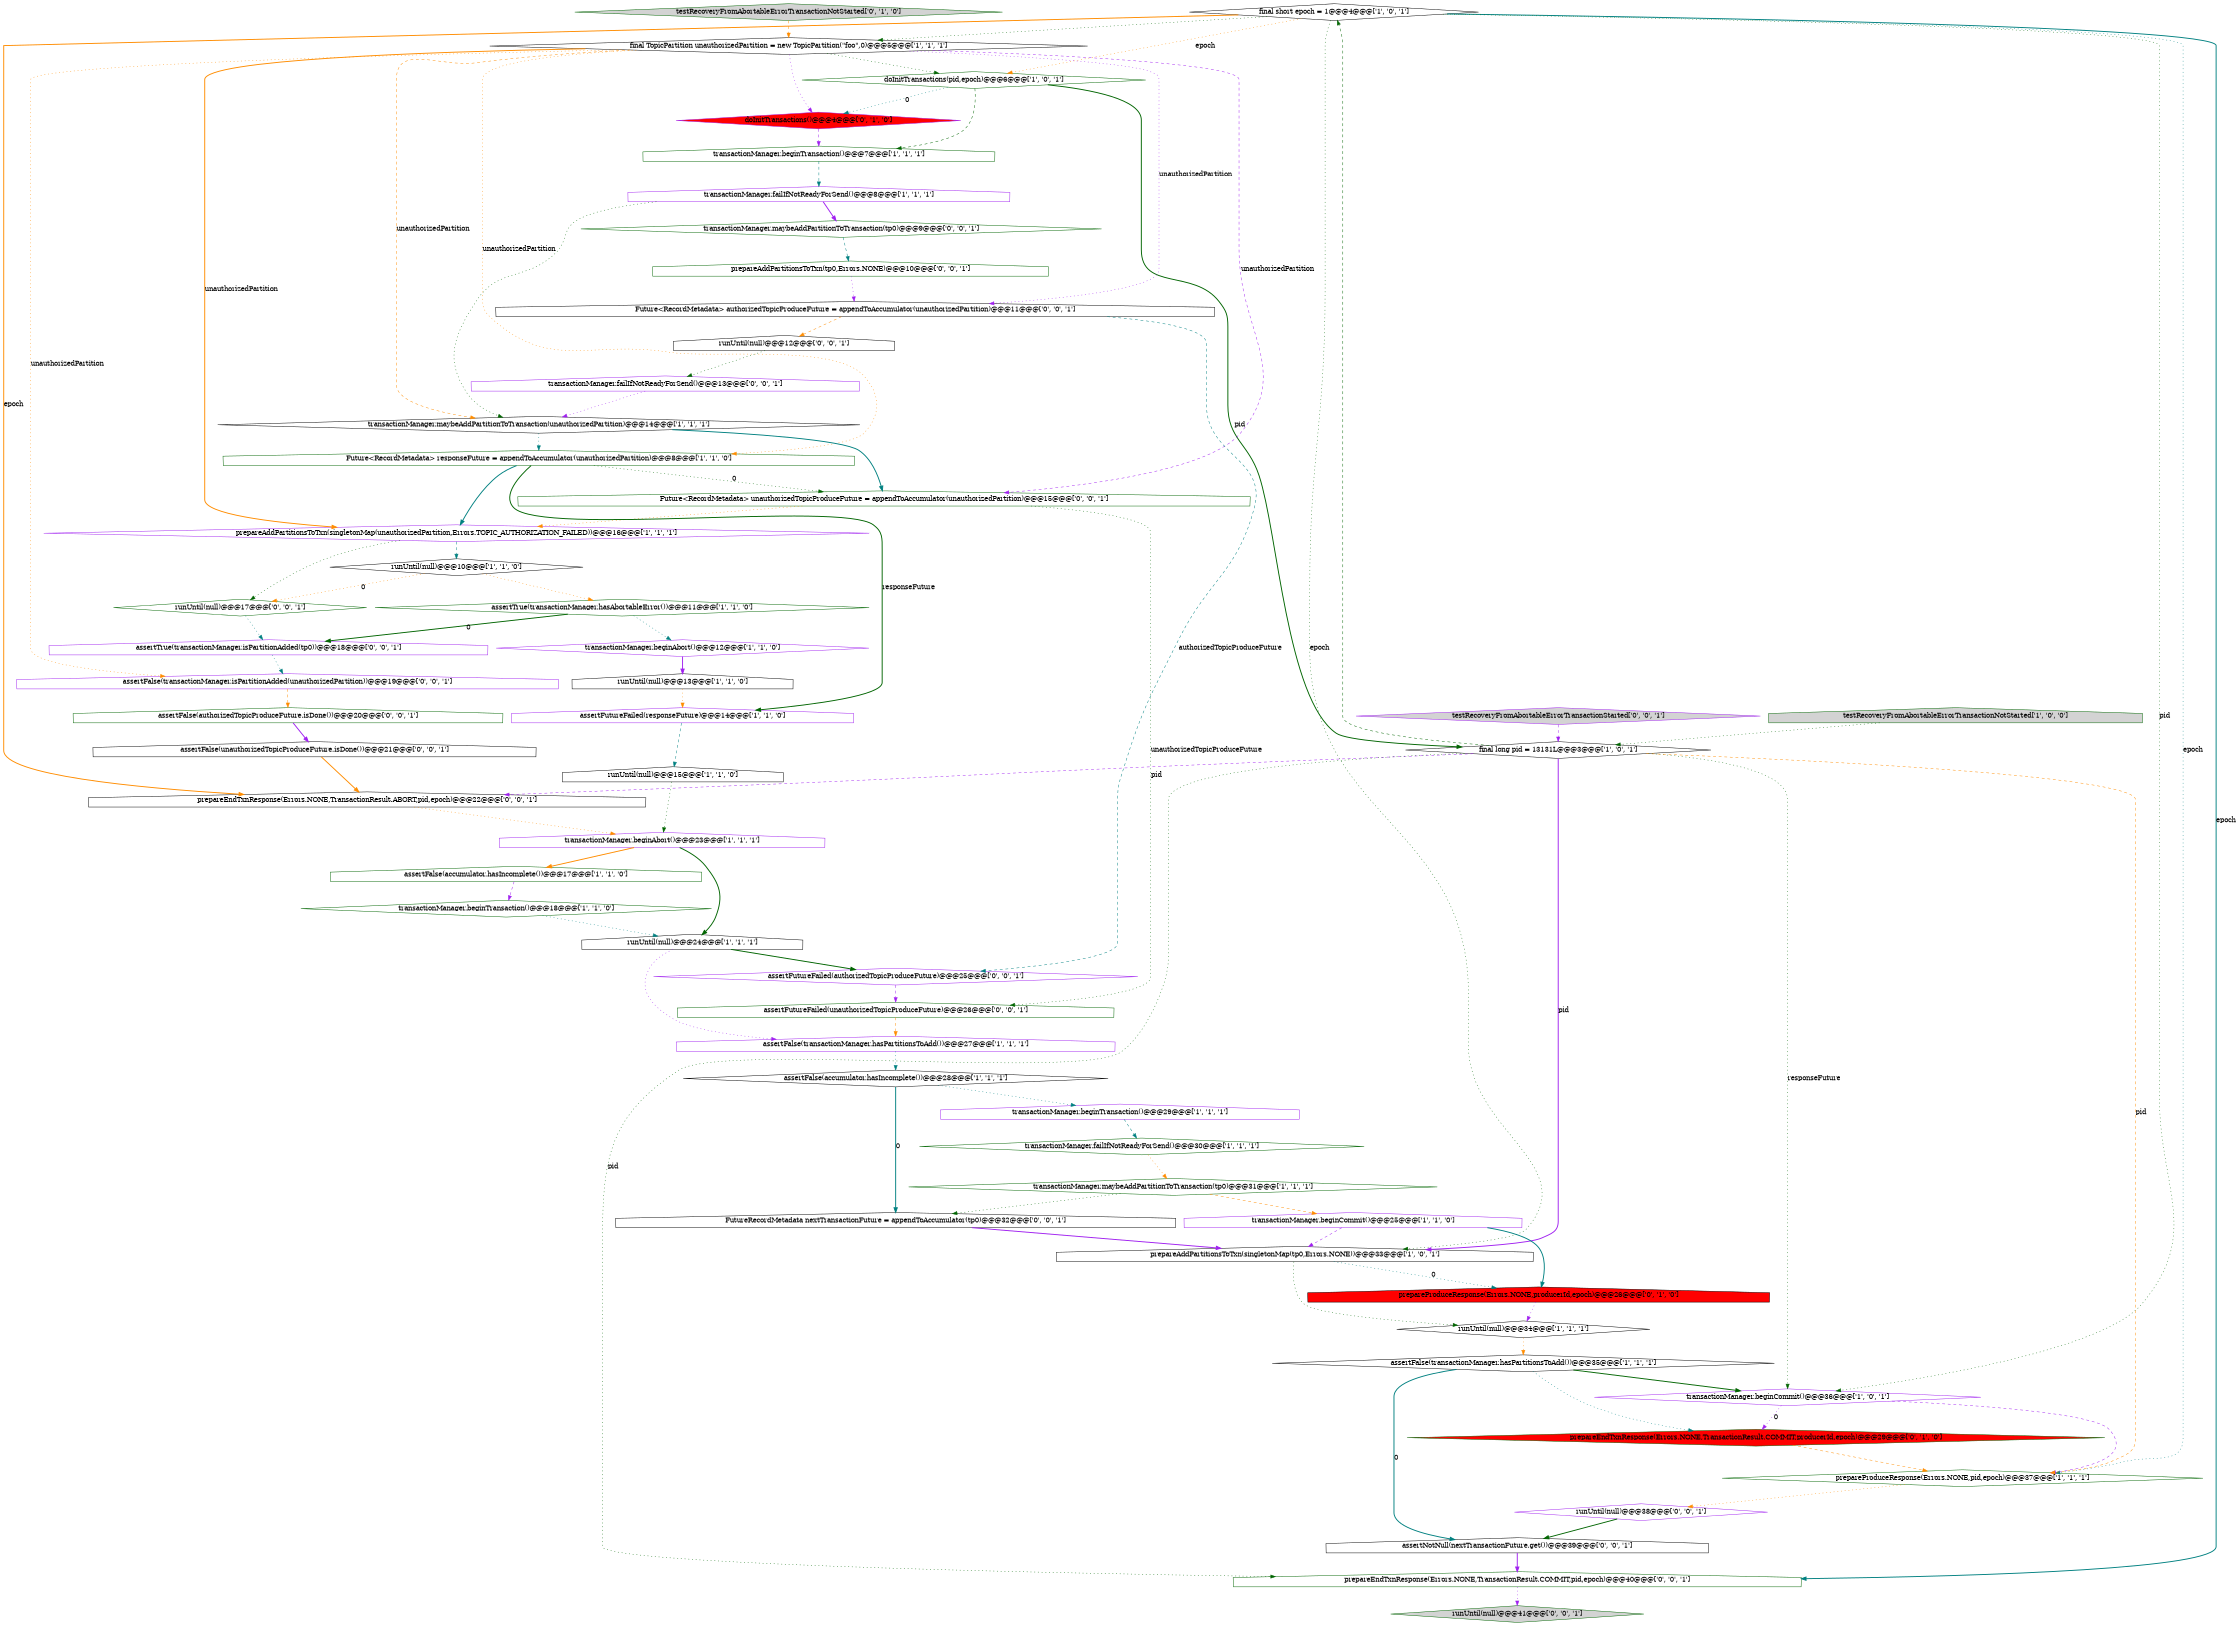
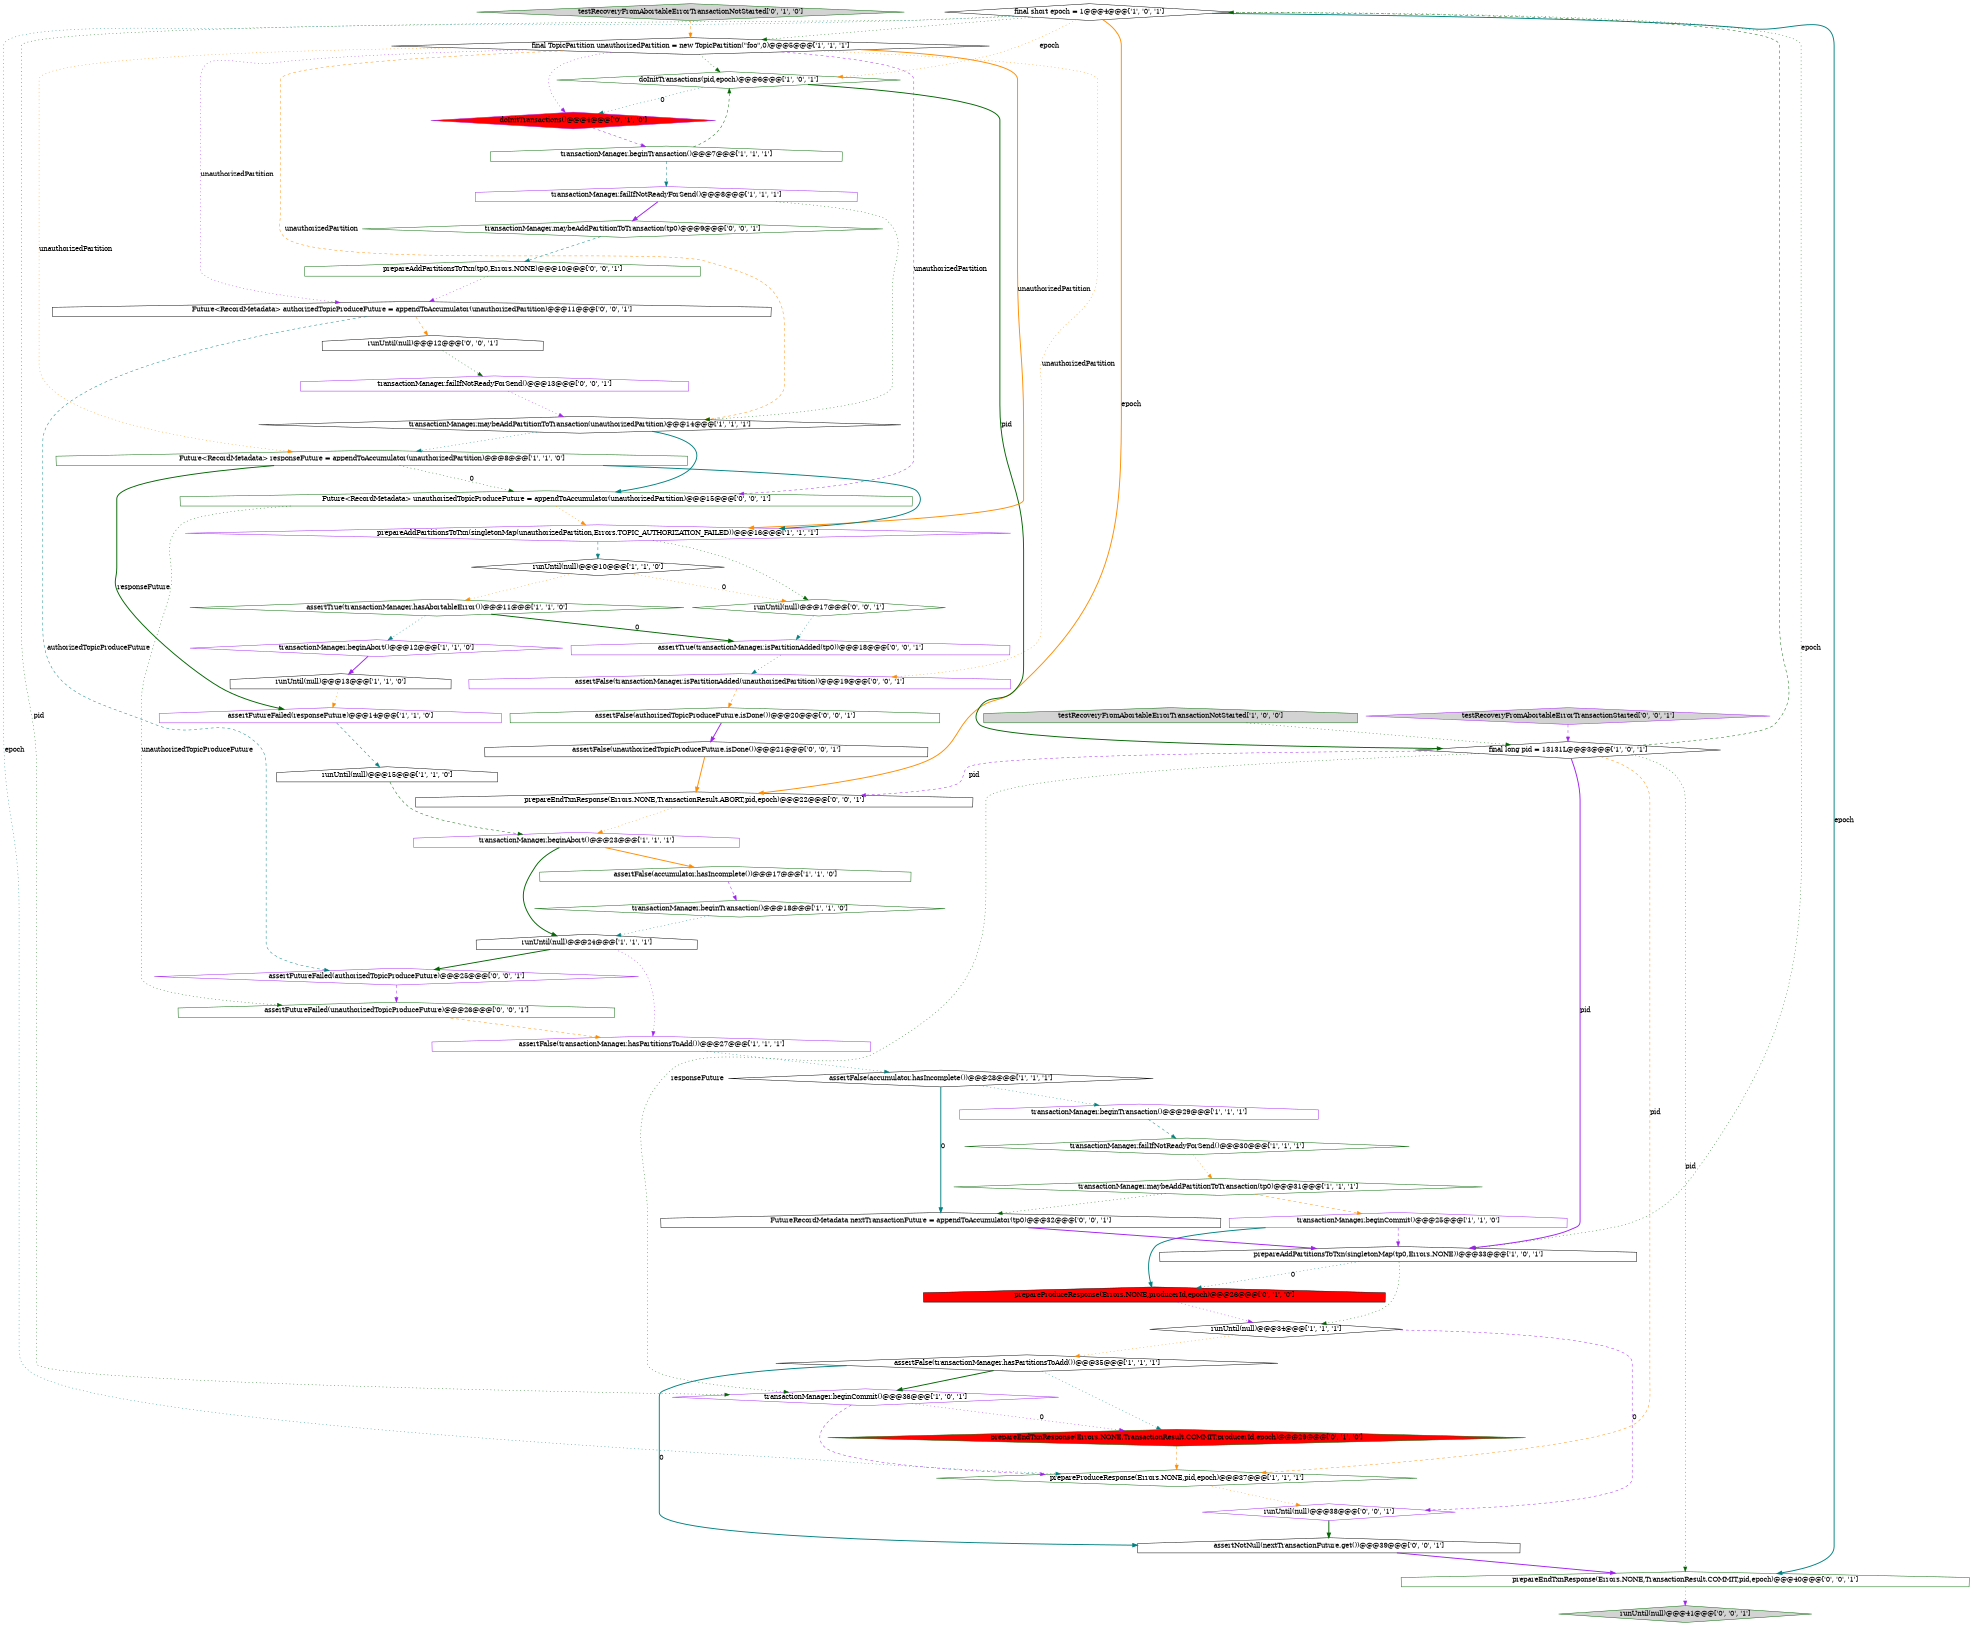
edge "doInitTransactions(pid,epoch)@@@6@@@['1', '0', '1']" -> "transactionManager.beginTransaction()@@@7@@@['1', '1', '1']": reversed
edge "runUntil(null)@@@15@@@['1', '1', '0']" -> "transactionManager.beginAbort()@@@23@@@['1', '1', '1']": style dotted -> dashed
edge "runUntil(null)@@@34@@@['1', '1', '1']" -> "runUntil(null)@@@38@@@['0', '0', '1']": added, label "0"
